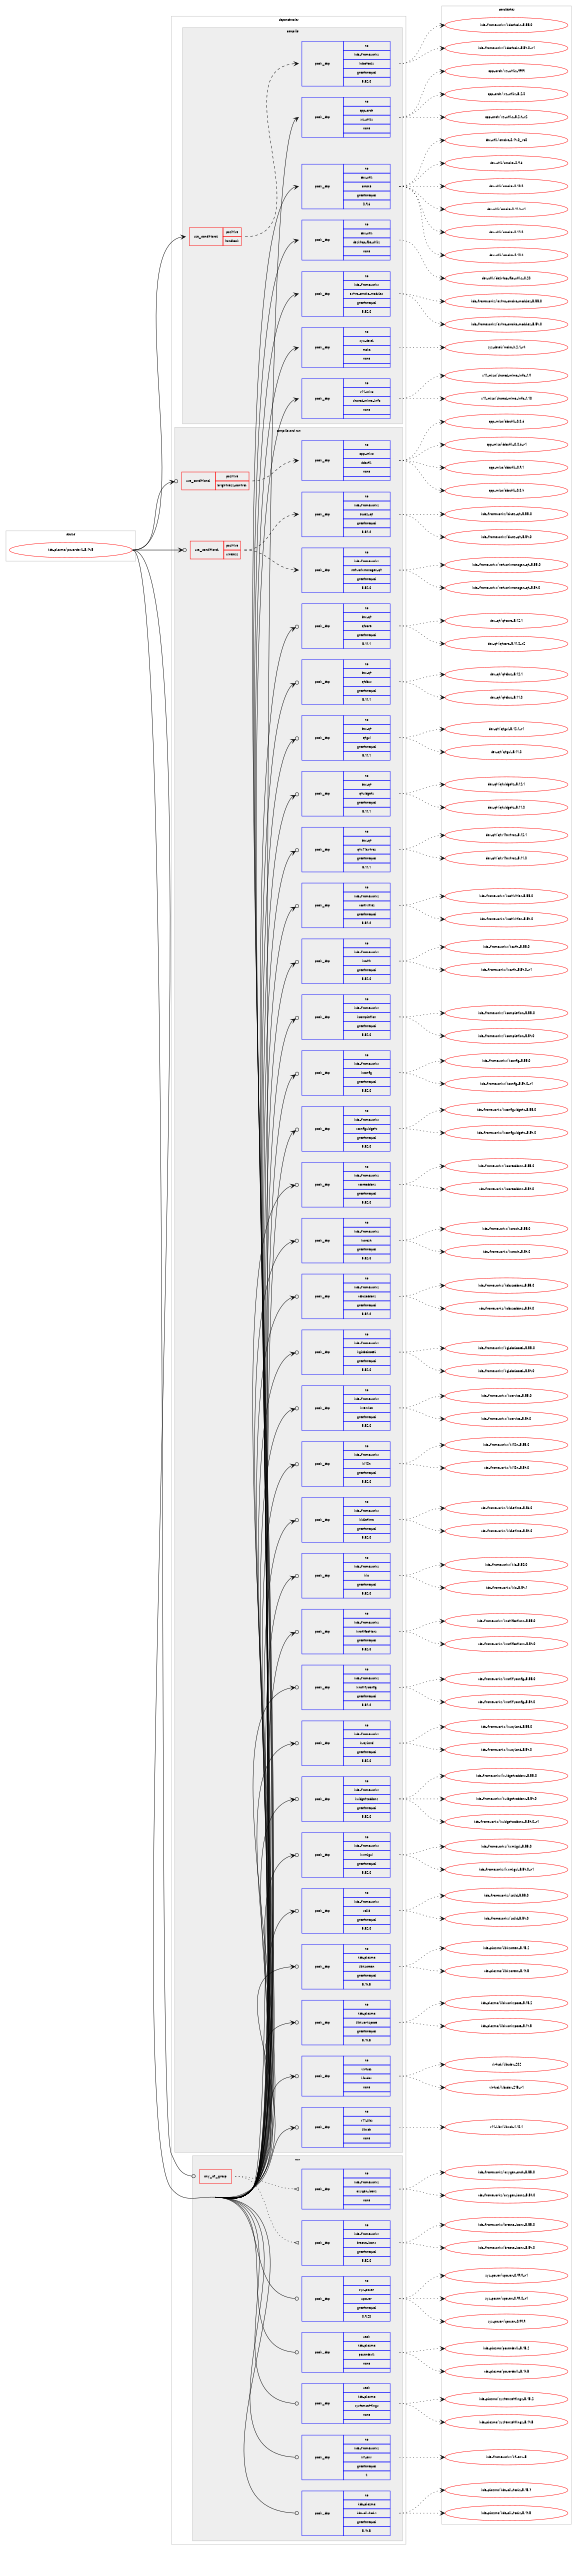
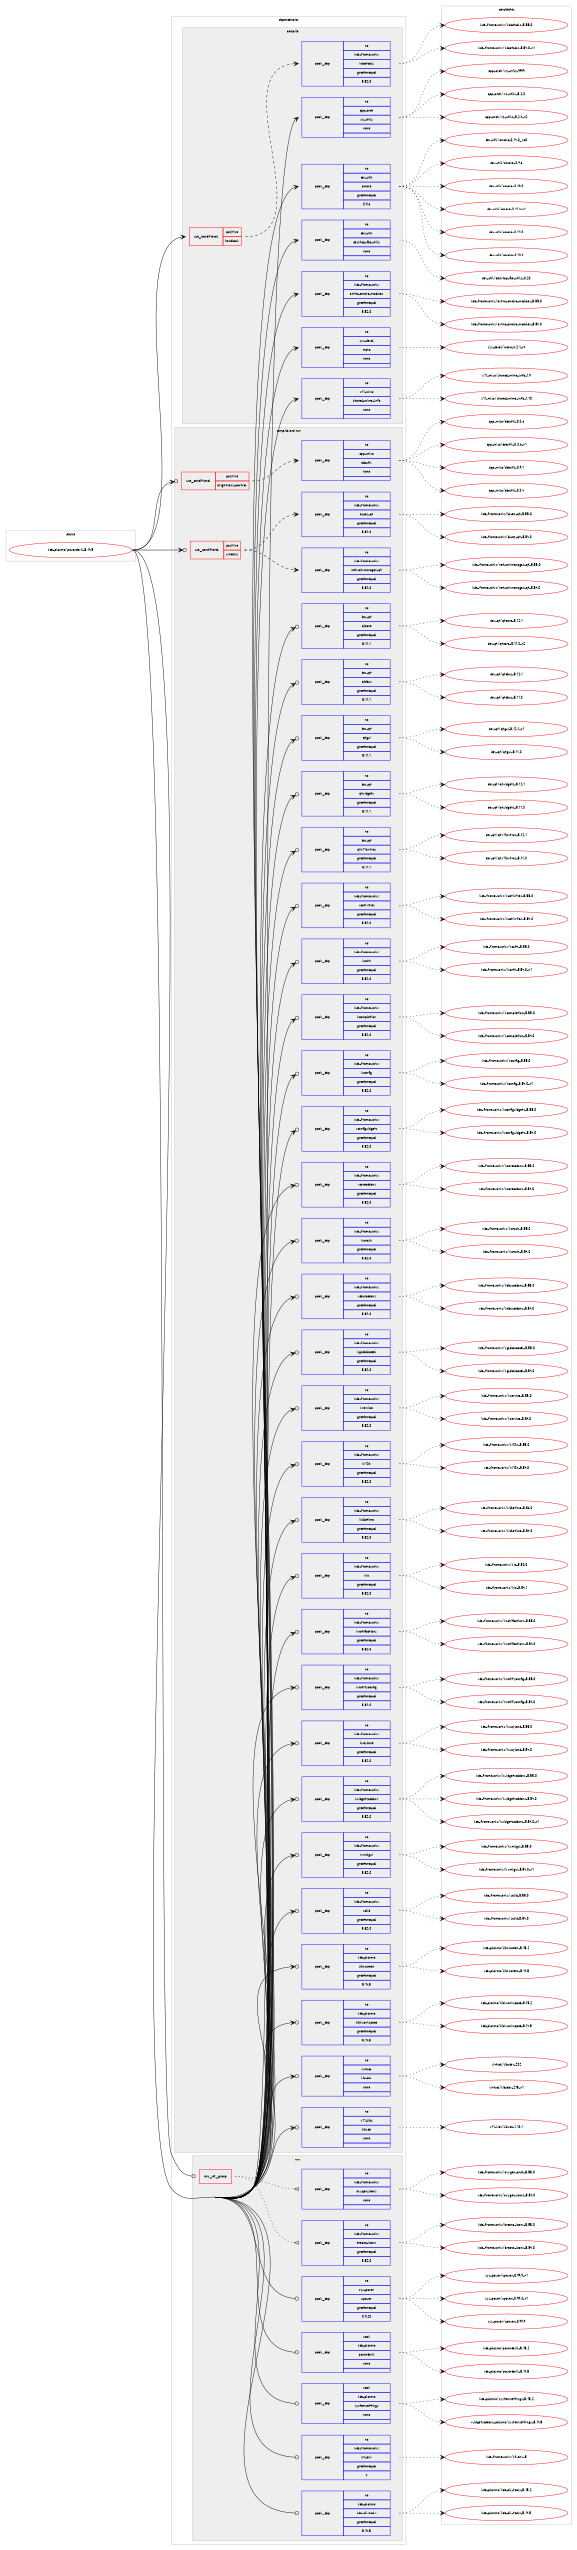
node "kde-plasma/systemsettings-5.14.5": label "kde-plasma/systemsettings-5.14.5" -> "kwidgetsaddons-plasma/systemsettings-5.14.5"
node "kde-plasma/kde-cli-tools-5.15.7": label "kde-plasma/kde-cli-tools-5.15.7" -> "kde-plasma/kde-cli-tools-5.15.2"
